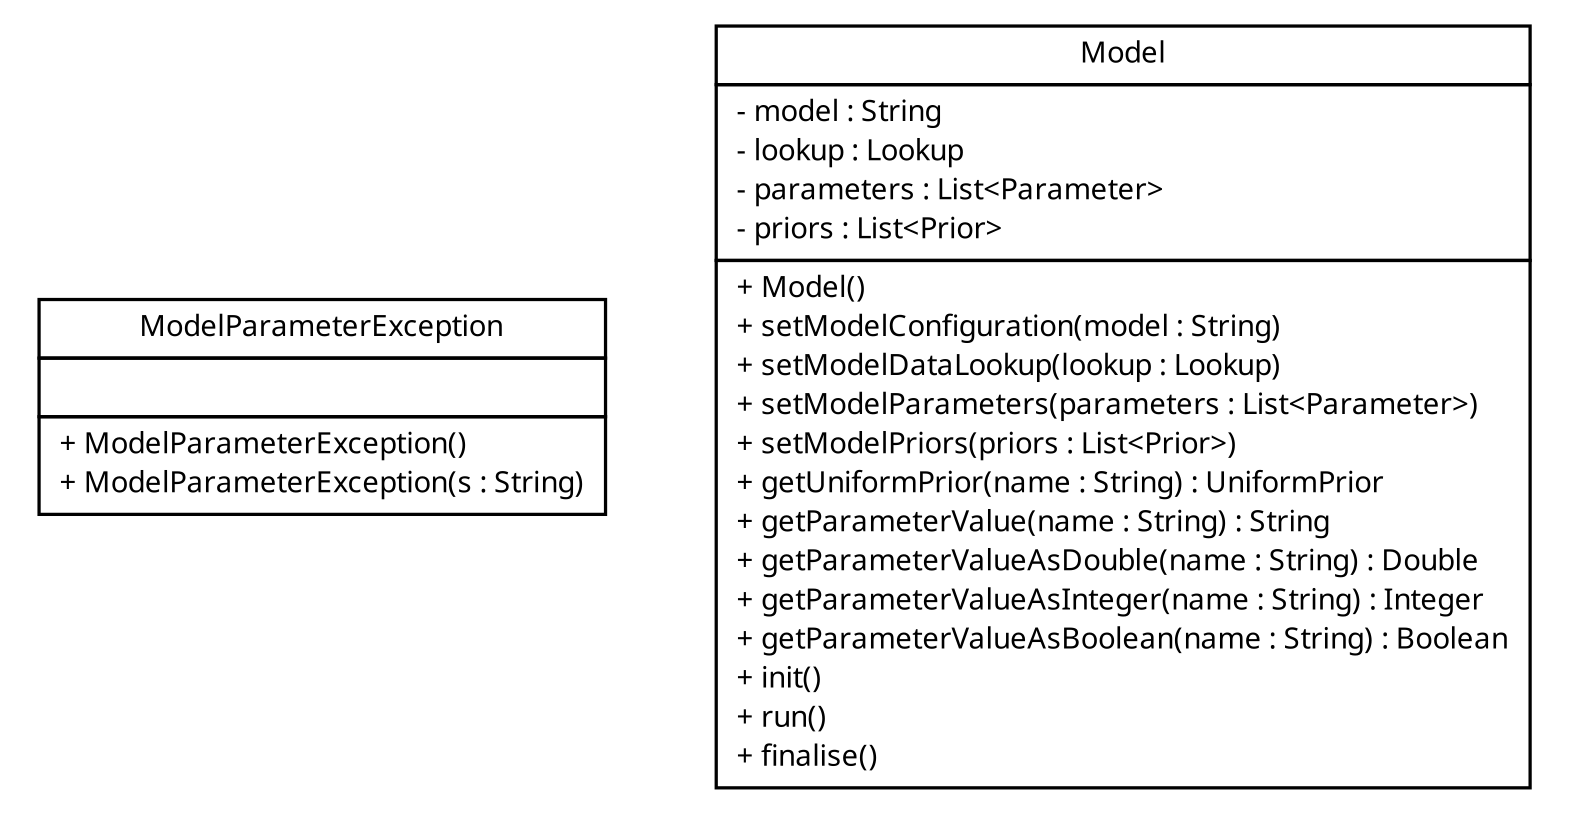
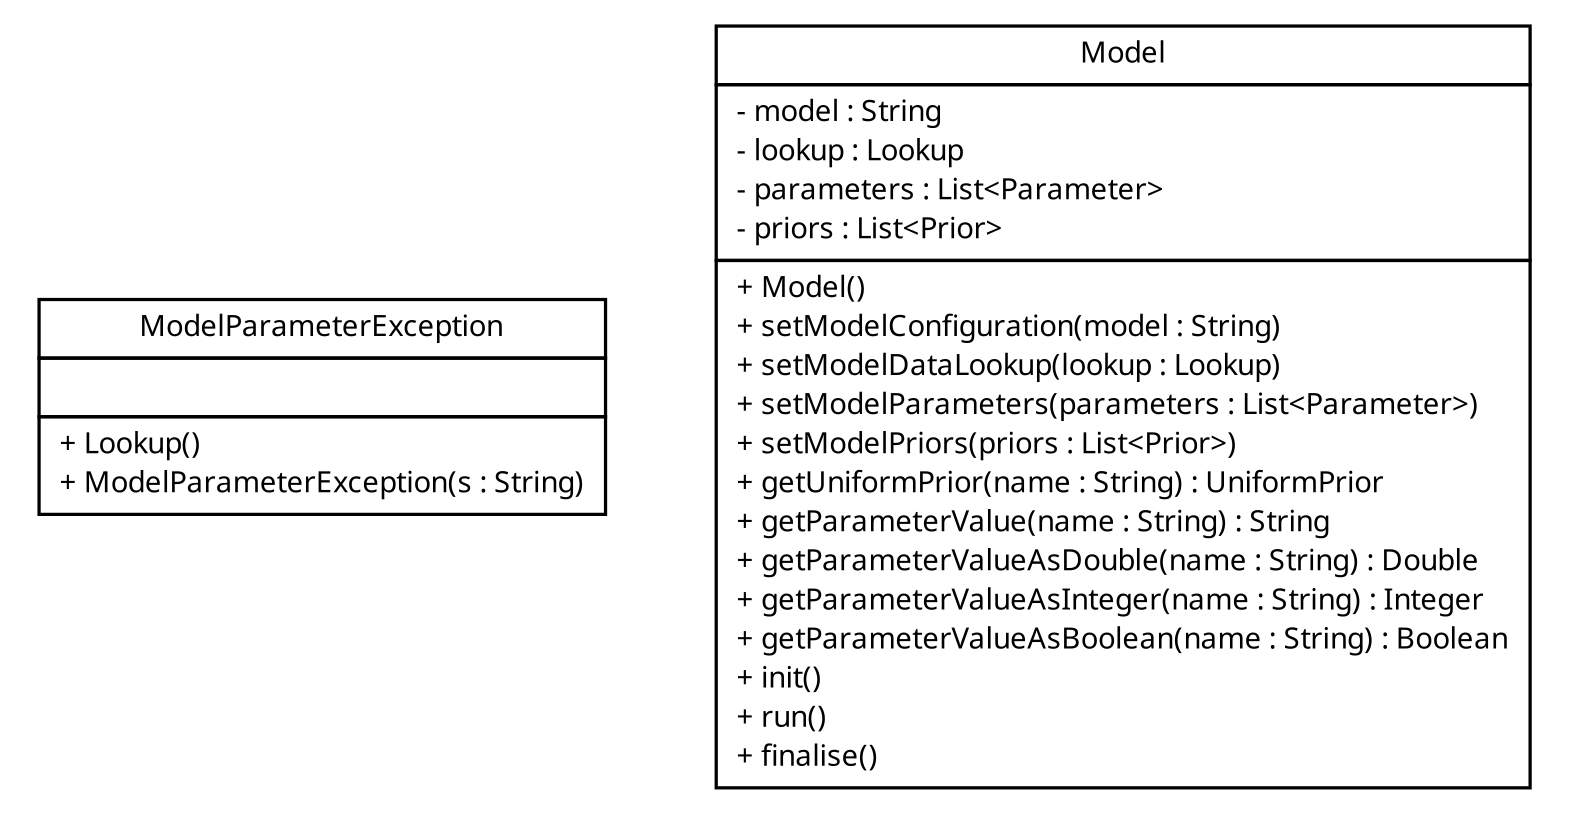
node "ModelParameterException": text "+ ModelParameterException()" -> "+ Lookup()"
